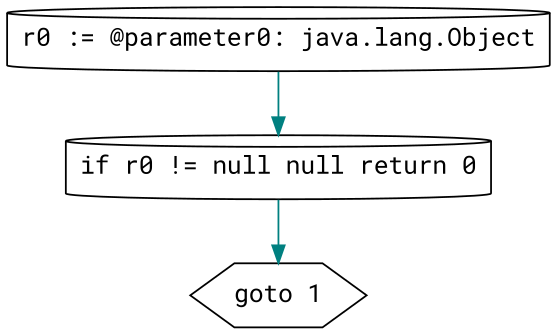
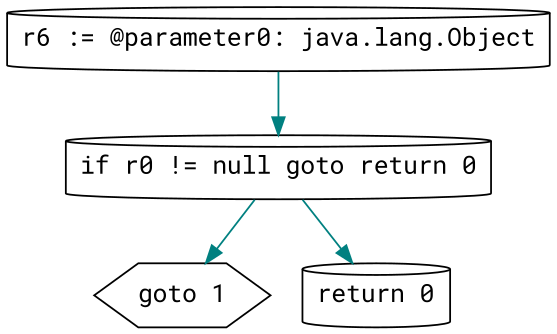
node "r0 := @parameter0: java.lang.Object": label "r0 := @parameter0: java.lang.Object" -> "r6 := @parameter0: java.lang.Object"
node "if r0 != null null return 0": label "if r0 != null null return 0" -> "if r0 != null goto return 0"
node "return 0": added
